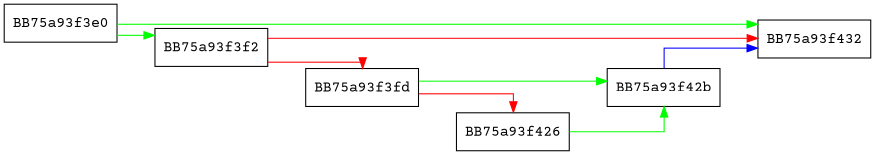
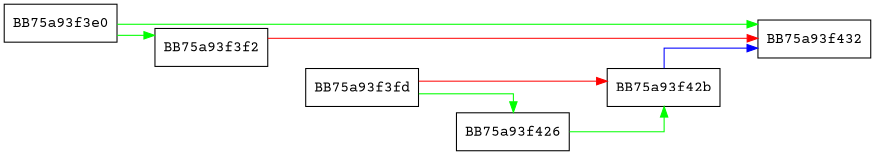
edge "BB75a93f3f2" -> "BB75a93f3fd": removed
edge "BB75a93f3fd" -> "BB75a93f42b": color green -> red
edge "BB75a93f3fd" -> "BB75a93f426": color red -> green
